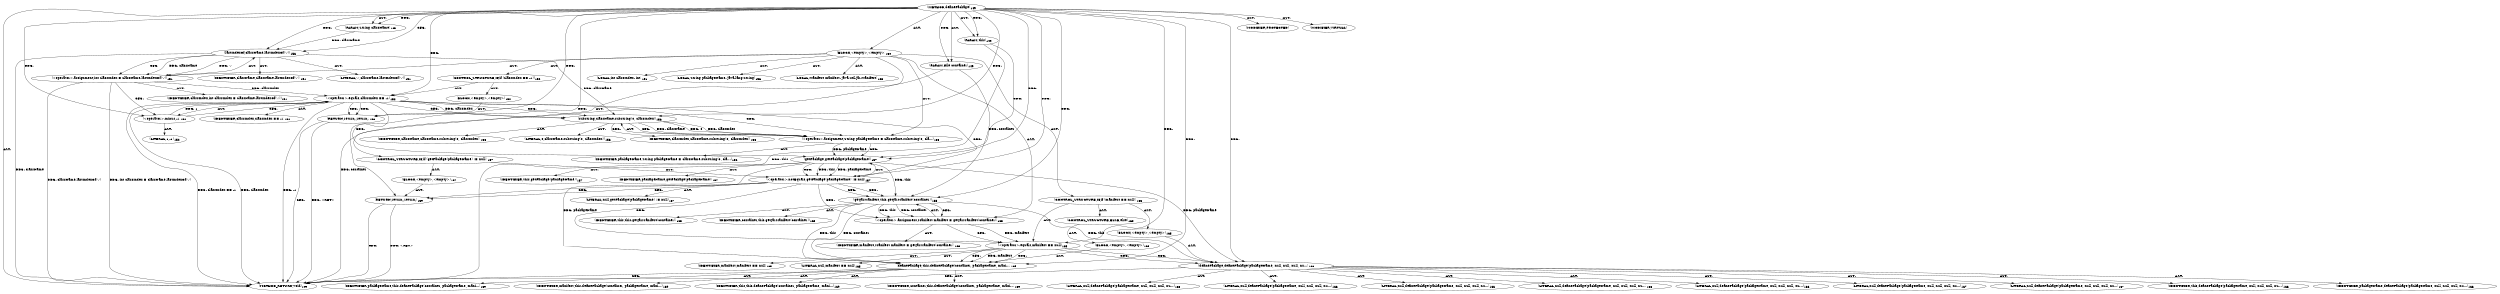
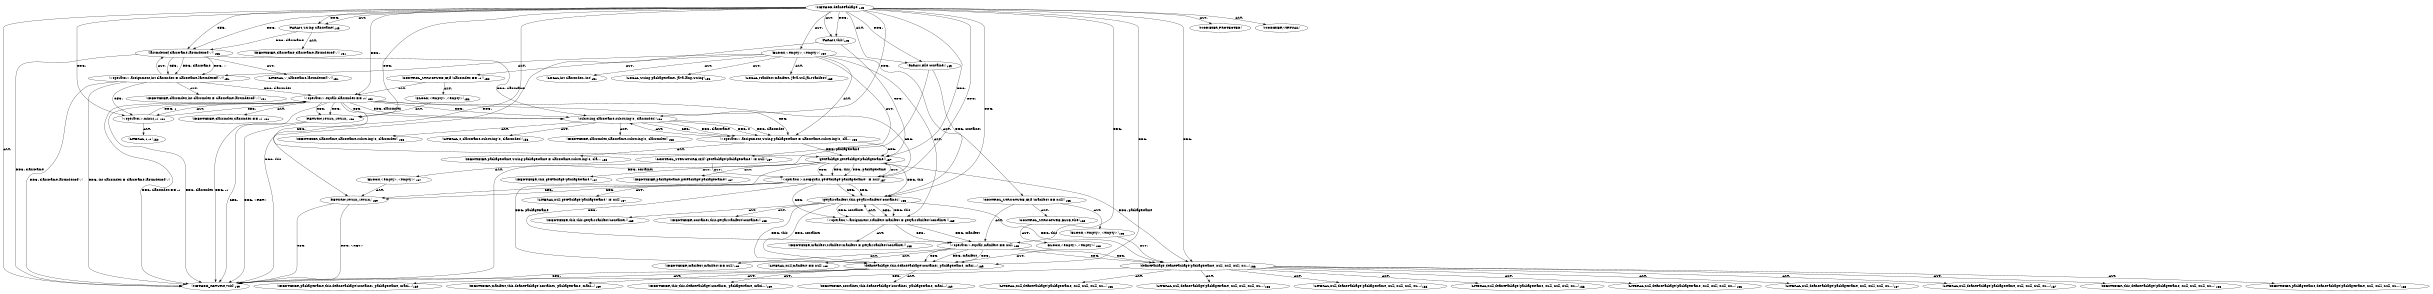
edge "(lastIndexOf,className.lastIndexOf('.'))" -> "(IDENTIFIER,className,className.lastIndexOf('.'))": now "(PARAM,String className)" -> "(IDENTIFIER,className,className.lastIndexOf('.'))"
edge "(substring,className.substring(0, classIndex))" -> "(IDENTIFIER,classIndex,className.substring(0, classIndex))": label "CDG: " -> "AST: "
